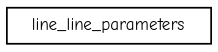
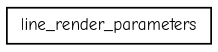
node "line_line_parameters": label "line_line_parameters" -> "line_render_parameters"
